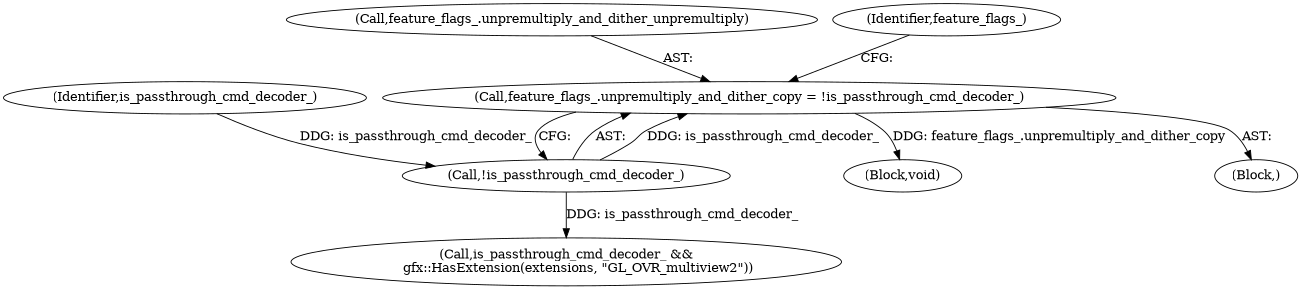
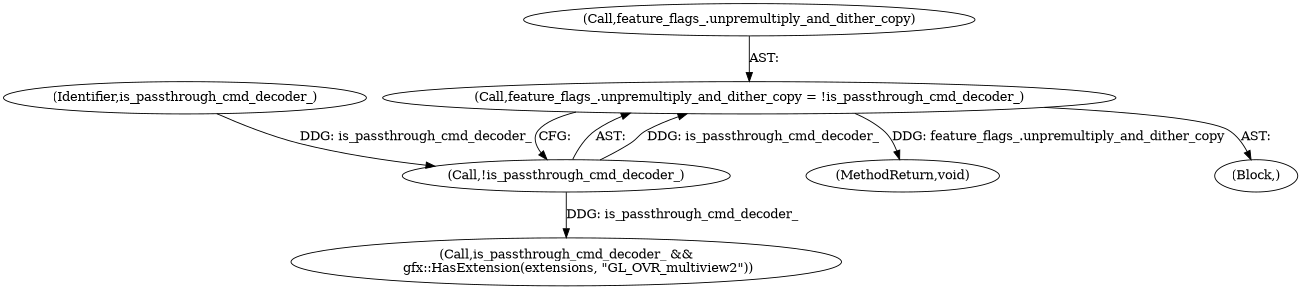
node "(Call,feature_flags_.unpremultiply_and_dither_unpremultiply)": label "(Call,feature_flags_.unpremultiply_and_dither_unpremultiply)" -> "(Call,feature_flags_.unpremultiply_and_dither_copy)"
node "(Identifier,feature_flags_)": removed
node "(Block,void)": label "(Block,void)" -> "(MethodReturn,void)"
